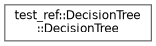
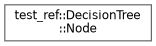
node "test_ref::DecisionTree ::DecisionTree": label "test_ref::DecisionTree ::DecisionTree" -> "test_ref::DecisionTree ::Node"
